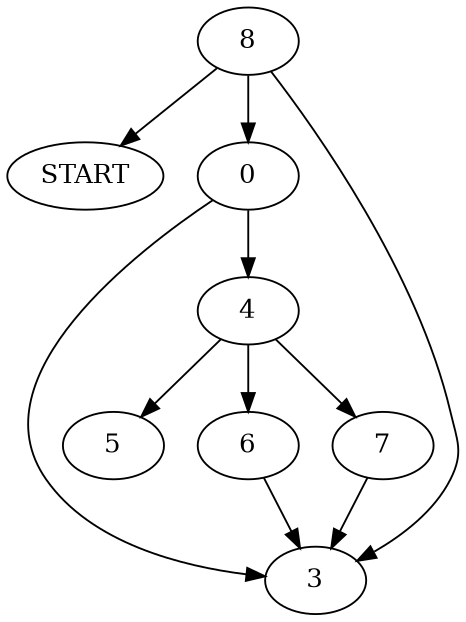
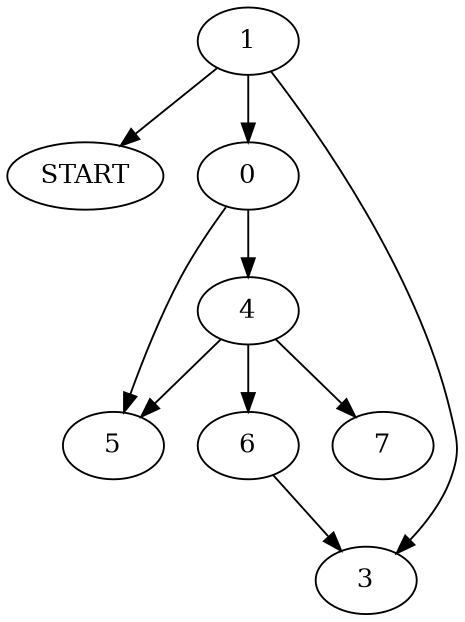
node "8": label "8" -> "1"
edge "0" -> "3": now "0" -> "5"
edge "7" -> "3": removed
